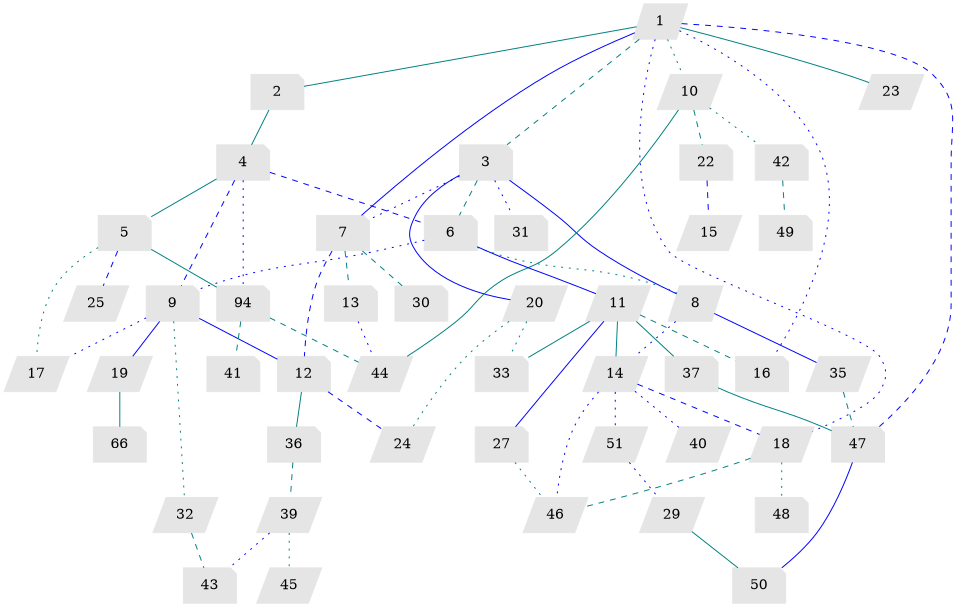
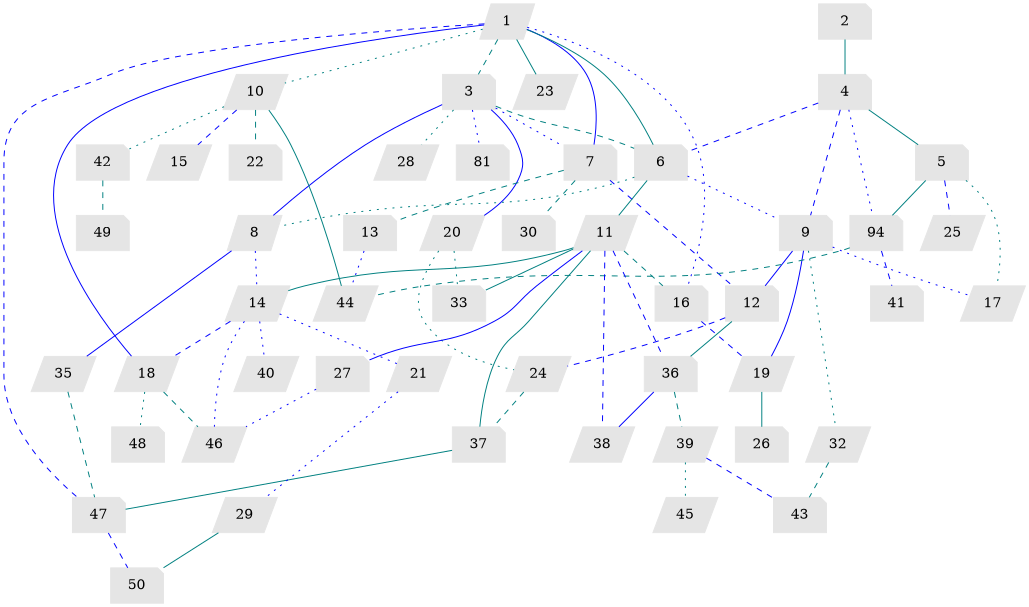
edge "1" -- "2": now "1" -- "6"
node "28": added
edge "22" -- "15": now "10" -- "15"
node "31": label "31" -> "81"
edge "6" -- "11": color blue -> teal
edge "1" -- "18": style dotted -> solid
edge "11" -- "36": added
edge "16" -- "19": added
edge "94" -- "41": color teal -> blue
edge "24" -- "37": added
node "66": label "66" -> "26"
node "38": added
node "51": label "51" -> "21"
edge "27" -- "46": color teal -> blue
edge "47" -- "50": style solid -> dashed
edge "39" -- "43": style dotted -> dashed
